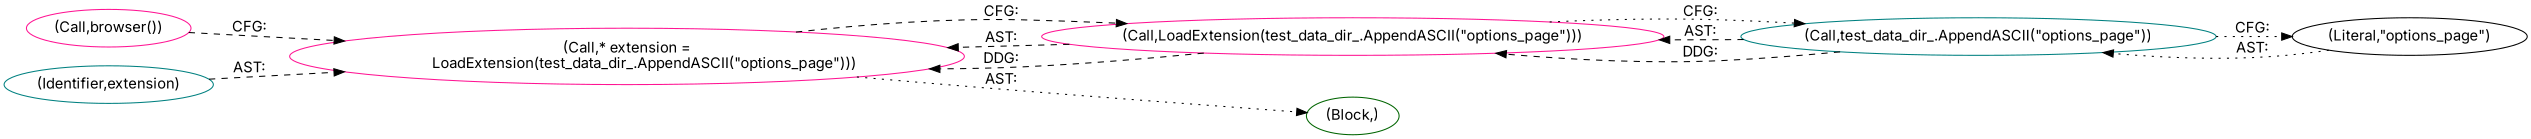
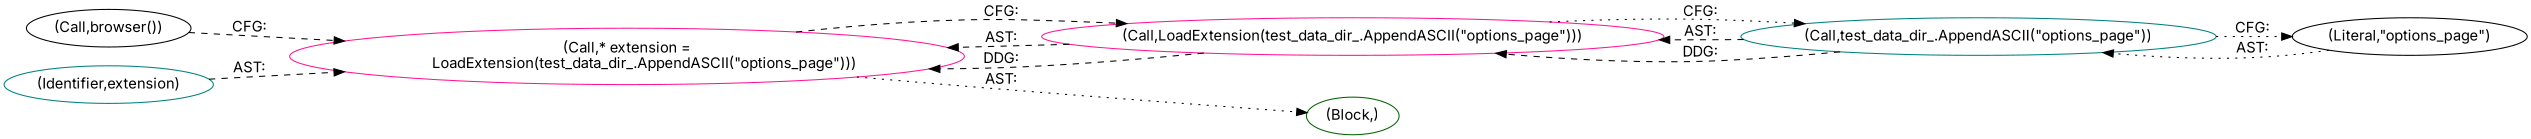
node "(Call,browser())": color deeppink -> black
